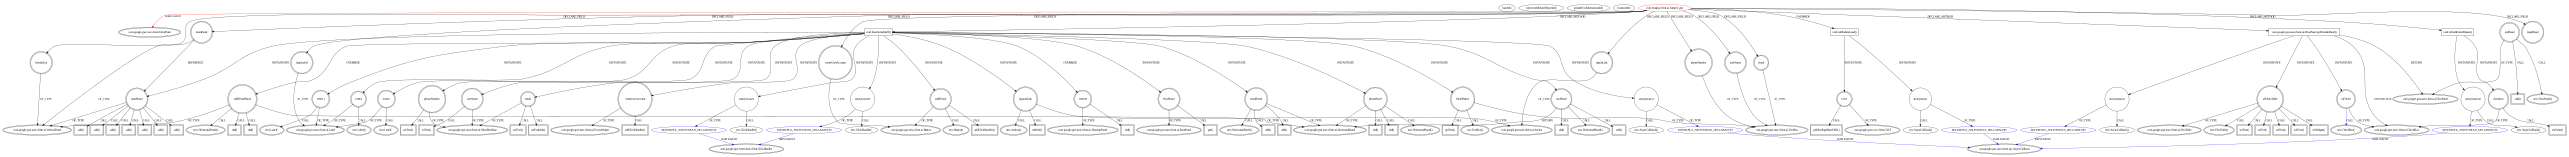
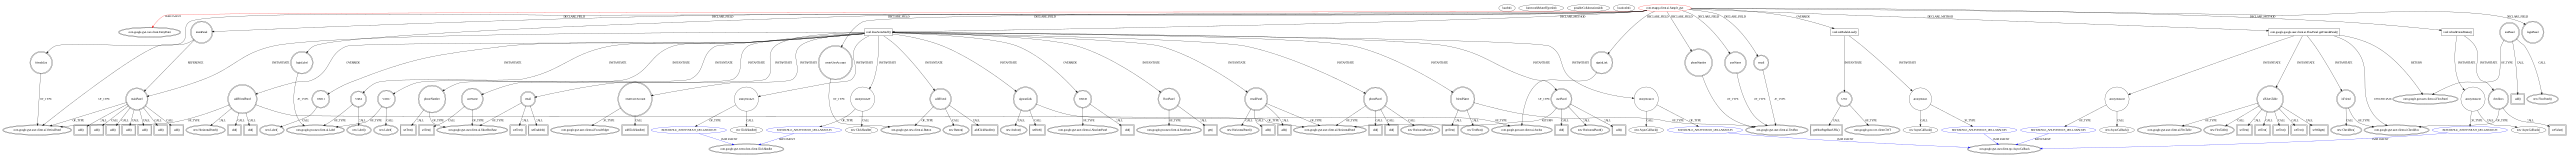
node "com.google.gwt.user.client.ui.FlowPanel getFriendsPanel()": label "com.google.gwt.user.client.ui.FlowPanel getFriendsPanel()" -> "com.google.google.user.client.ui.FlowPanel getFriendsPanel()"
edge "VAR11" -> "com.google.gwt.user.client.ui.Label": removed, label "OF_TYPE"
edge "isFriend" -> "new CheckBox()": color blue -> black
